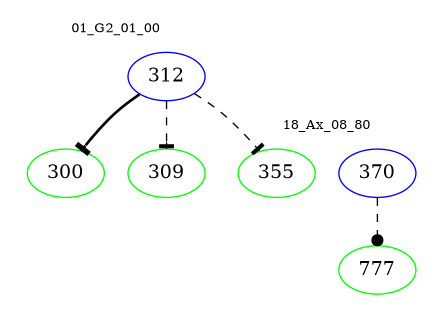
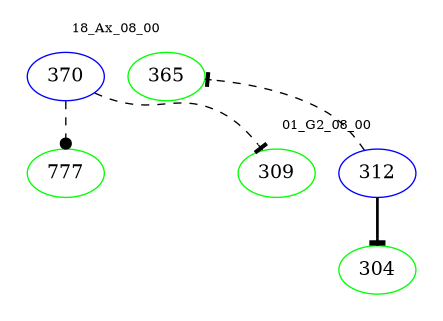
cluster "01_G2_01_00": label "01_G2_01_00" -> "01_G2_08_00"
edge "312" -> "309": now "370" -> "309"
cluster "18_Ax_08_80": label "18_Ax_08_80" -> "18_Ax_08_00"
node "300": label "300" -> "304"
node "355": label "355" -> "365"
